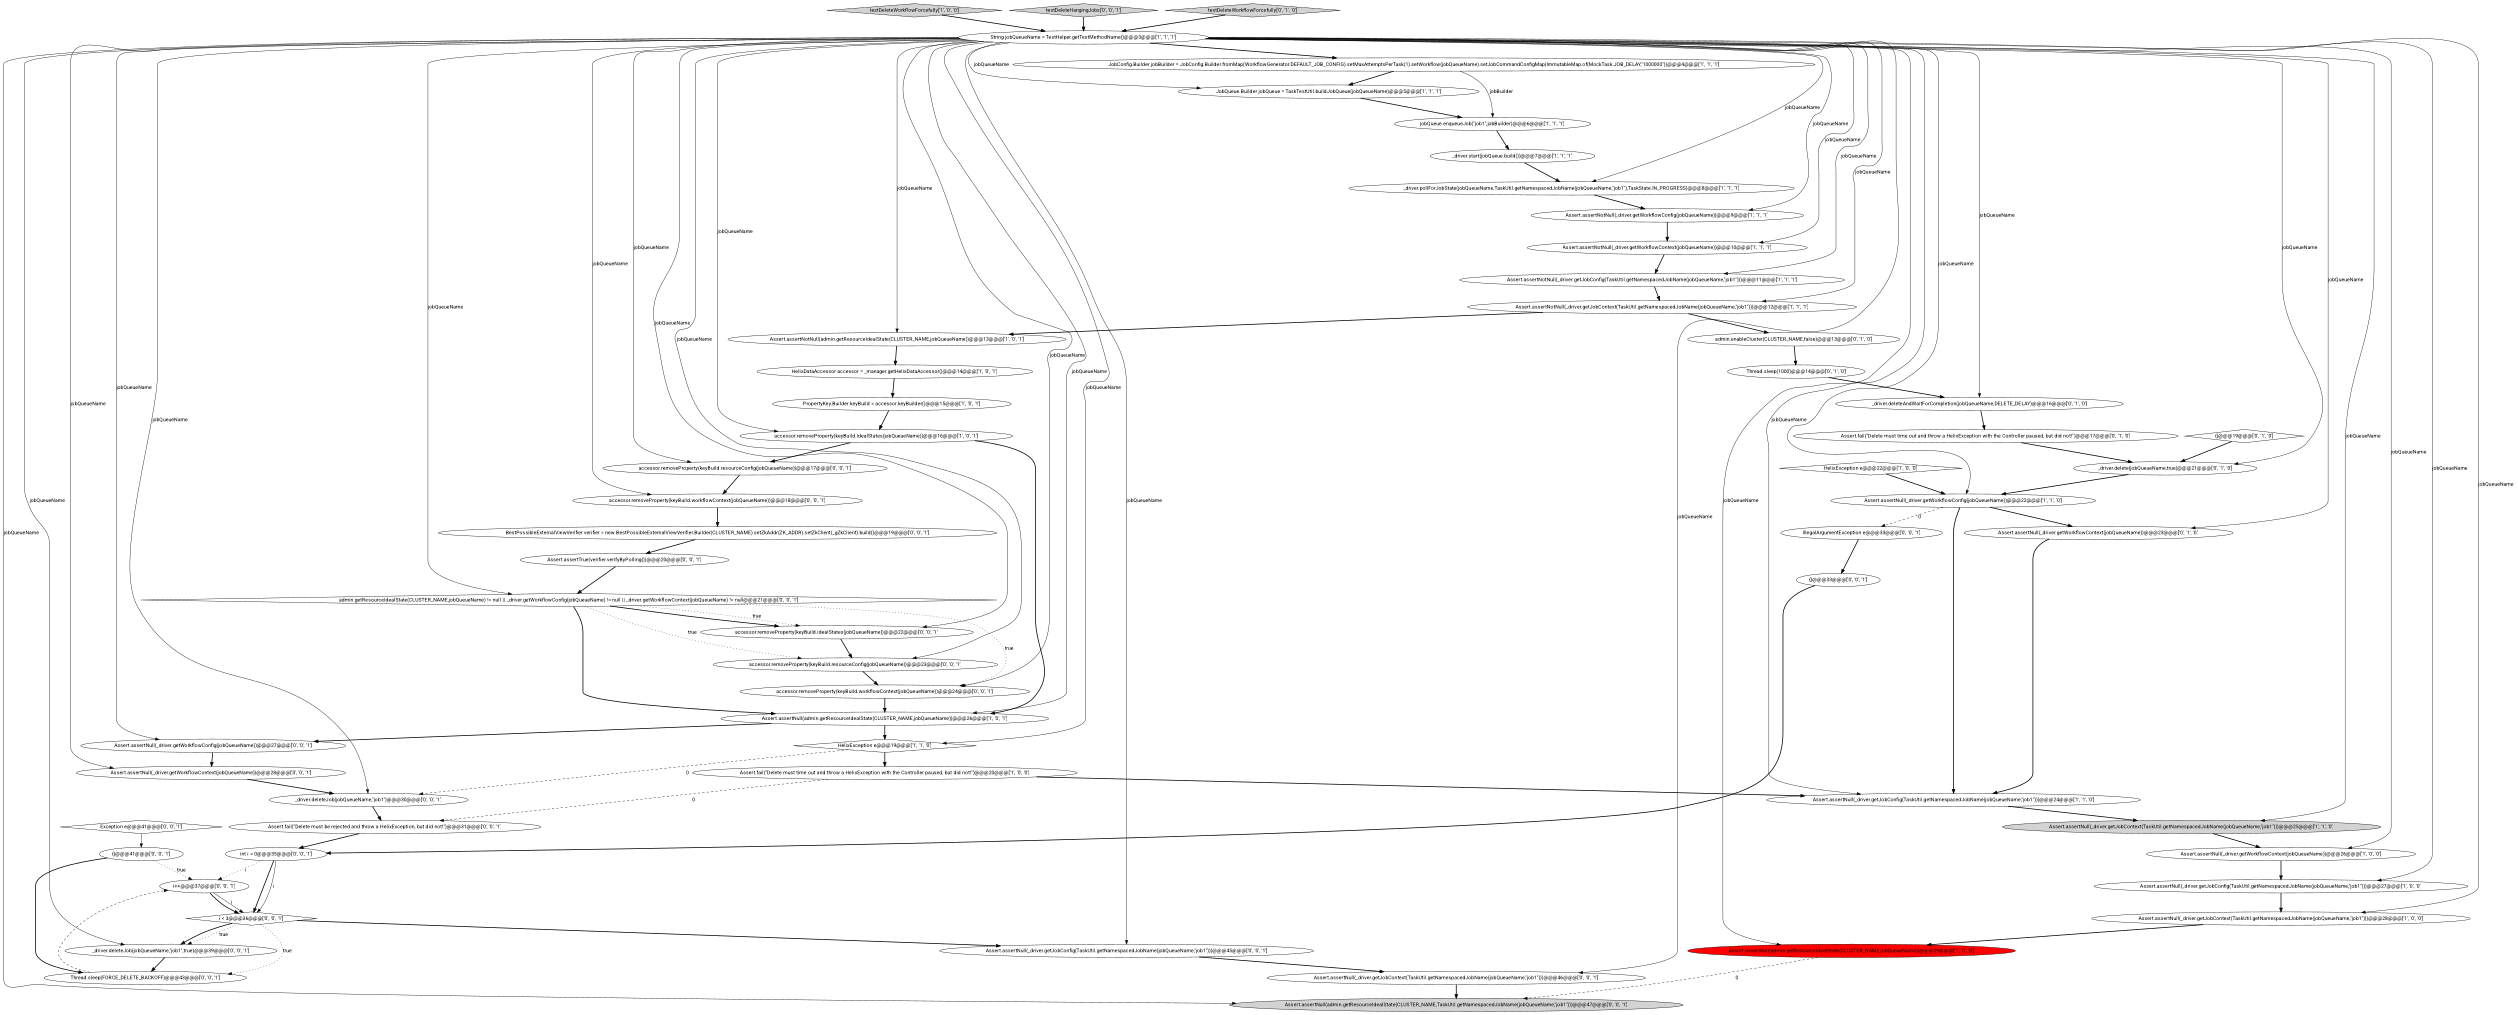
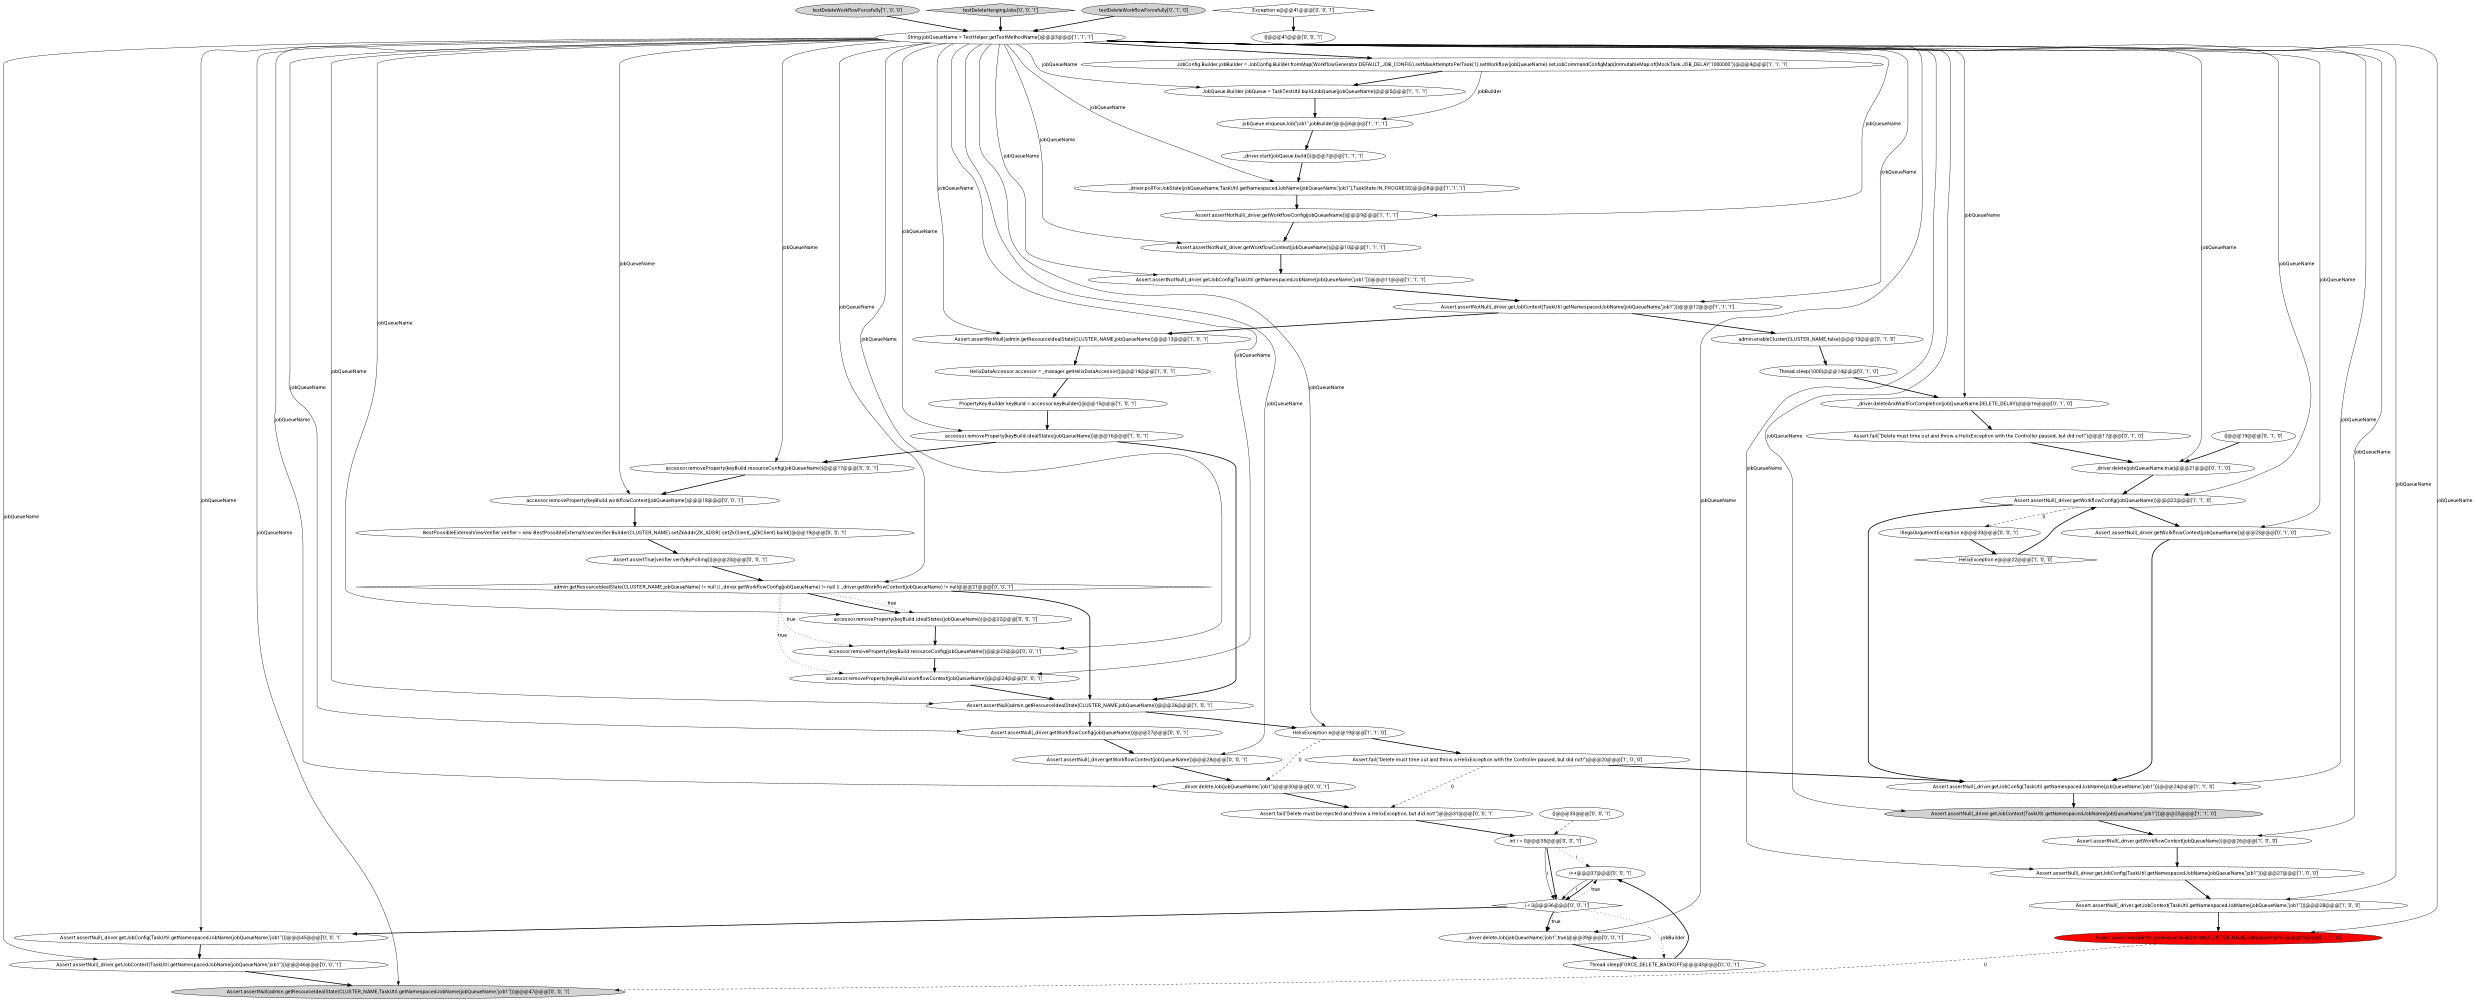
node "testDeleteWorkflowForcefully['1', '0', '0']": shape diamond -> ellipse
node "testDeleteWorkflowForcefully['0', '1', '0']": shape diamond -> ellipse
node "{}@@@19@@@['0', '1', '0']": shape diamond -> ellipse
edge "IllegalArgumentException e@@@33@@@['0', '0', '1']" -> "{}@@@33@@@['0', '0', '1']": now "IllegalArgumentException e@@@33@@@['0', '0', '1']" -> "HelixException e@@@22@@@['1', '0', '0']"
node "HelixException e@@@19@@@['1', '1', '0']": shape diamond -> ellipse
edge "{}@@@33@@@['0', '0', '1']" -> "int i = 0@@@35@@@['0', '0', '1']": style bold -> dashed
edge "Exception e@@@41@@@['0', '0', '1']" -> "{}@@@41@@@['0', '0', '1']": style solid -> bold
edge "{}@@@41@@@['0', '0', '1']" -> "i++@@@37@@@['0', '0', '1']": now "i < 3@@@36@@@['0', '0', '1']" -> "i++@@@37@@@['0', '0', '1']"
edge "{}@@@41@@@['0', '0', '1']" -> "Thread.sleep(FORCE_DELETE_BACKOFF)@@@43@@@['0', '0', '1']": removed
edge "Thread.sleep(FORCE_DELETE_BACKOFF)@@@43@@@['0', '0', '1']" -> "i++@@@37@@@['0', '0', '1']": style dashed -> bold
edge "i < 3@@@36@@@['0', '0', '1']" -> "Thread.sleep(FORCE_DELETE_BACKOFF)@@@43@@@['0', '0', '1']": label "true" -> "jobBuilder"
